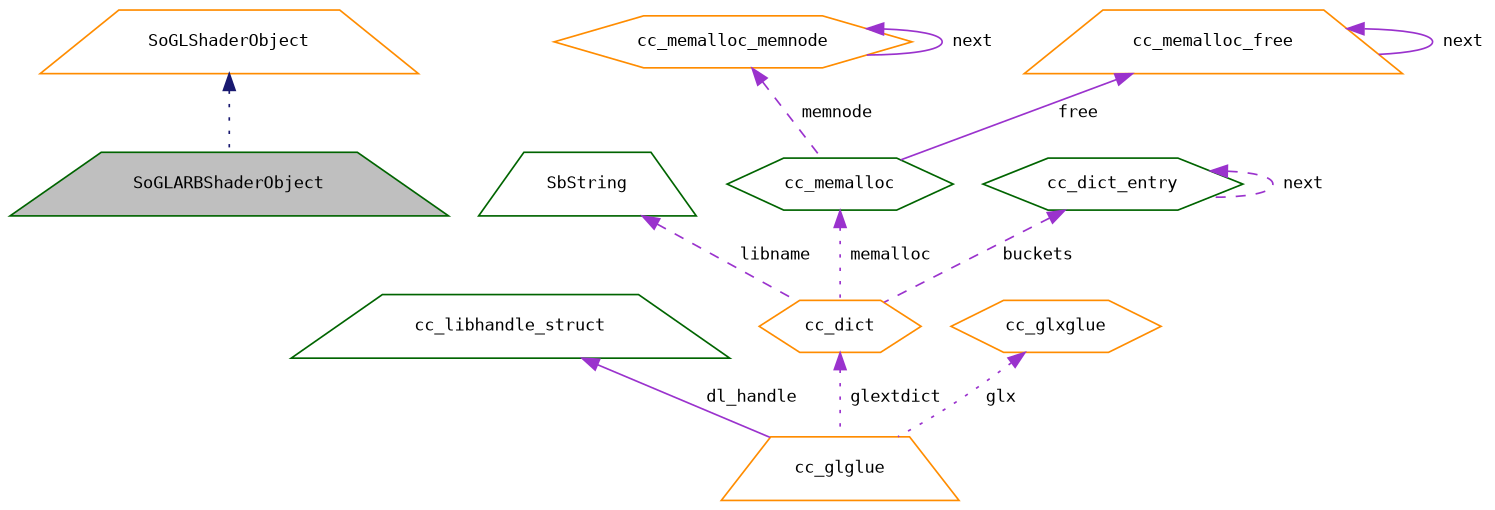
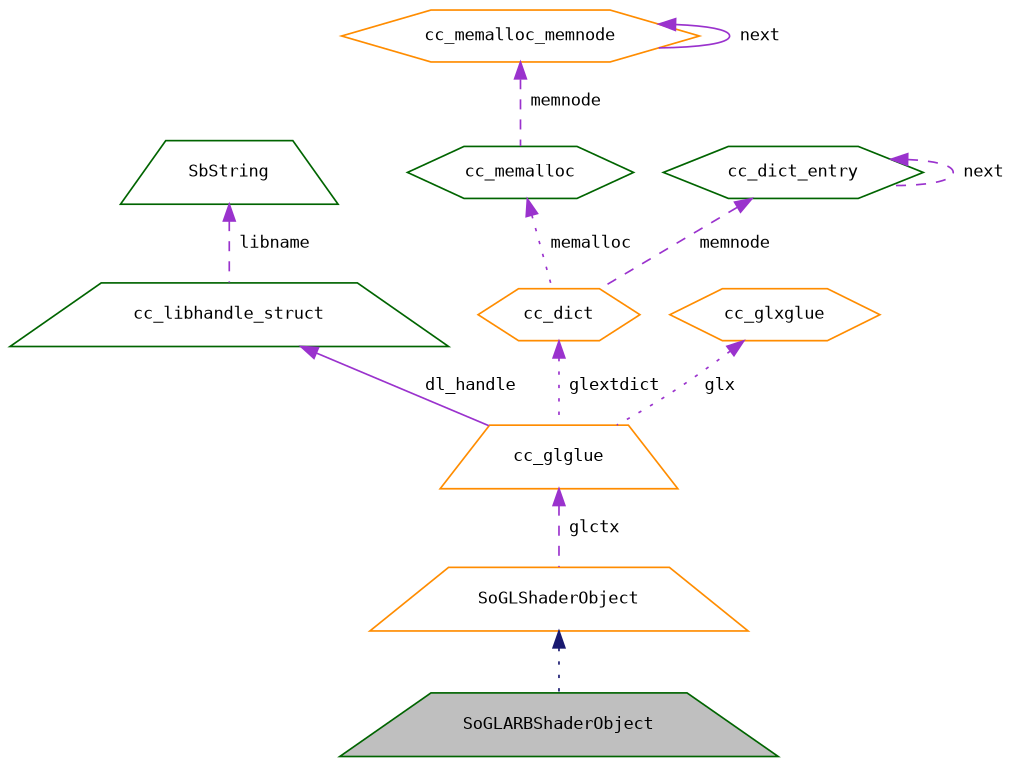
node "cc_memalloc_free": removed
edge "cc_dict" -> "cc_dict_entry": label " buckets" -> " memnode"
edge "cc_dict" -> "SbString": now "cc_libhandle_struct" -> "SbString"
edge "SoGLShaderObject" -> "cc_glglue": added, label "glctx"
